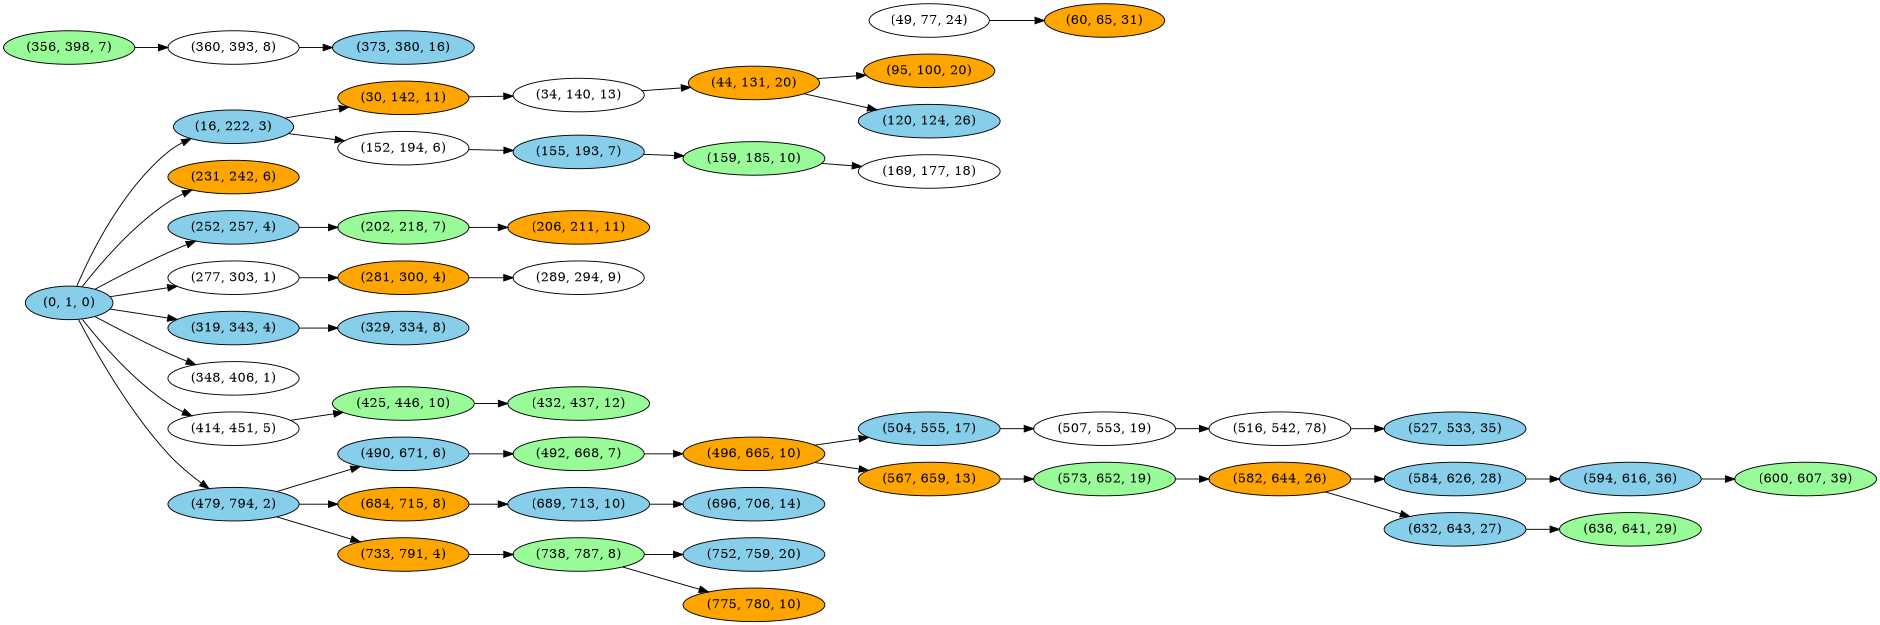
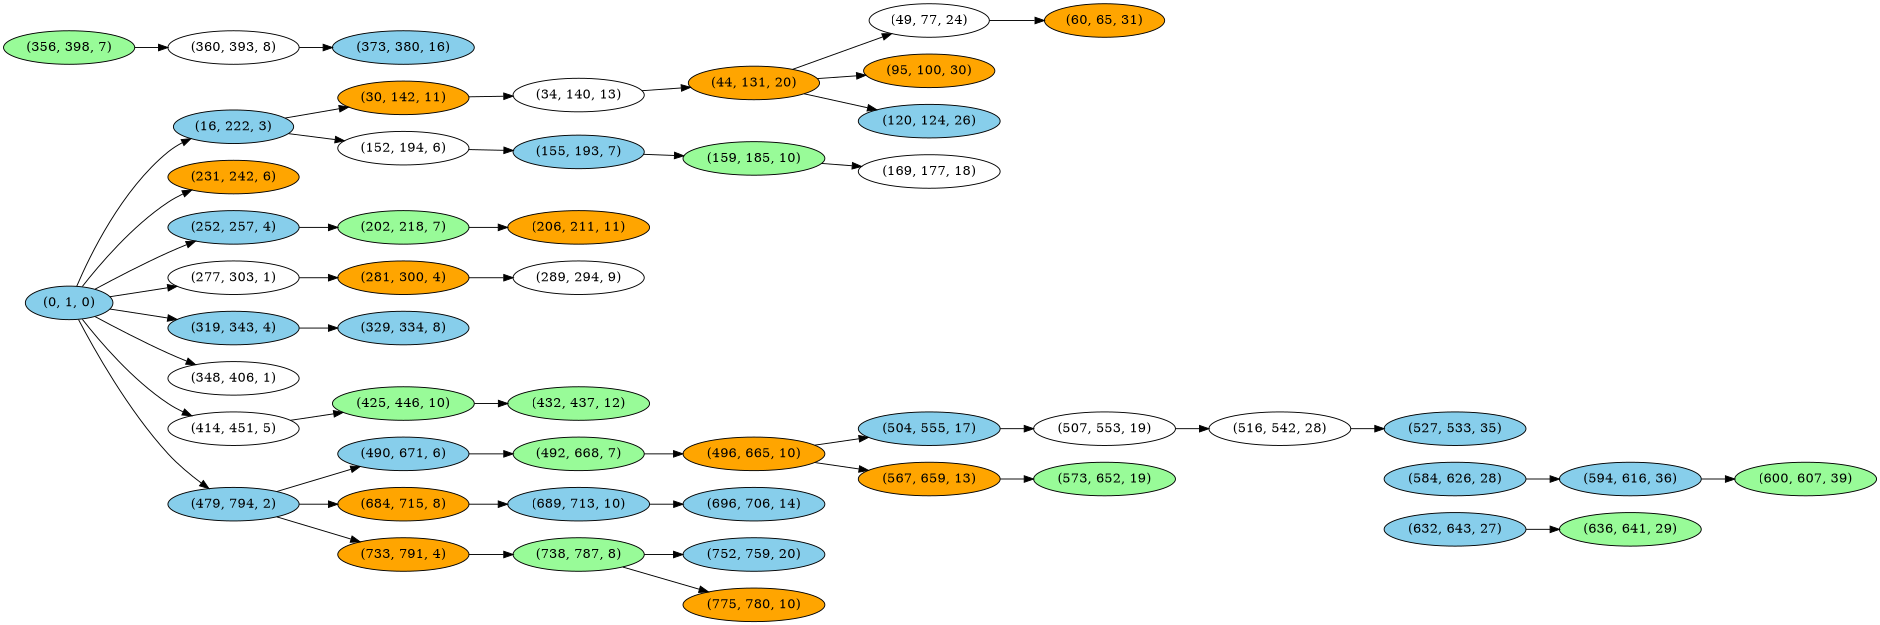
edge "(44, 131, 20)" -> "(49, 77, 24)": added
node "(95, 100, 20)": label "(95, 100, 20)" -> "(95, 100, 30)"
node "(516, 542, 78)": label "(516, 542, 78)" -> "(516, 542, 28)"
node "(582, 644, 26)": removed
